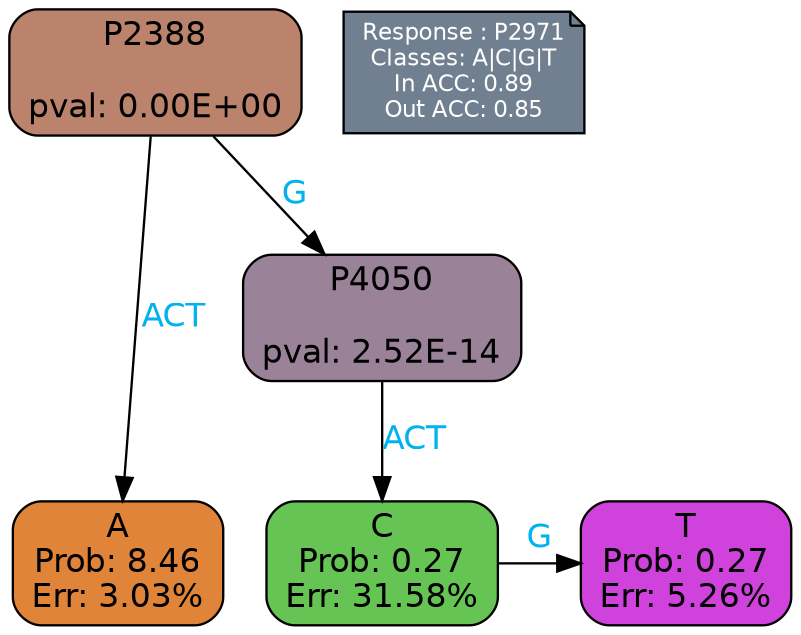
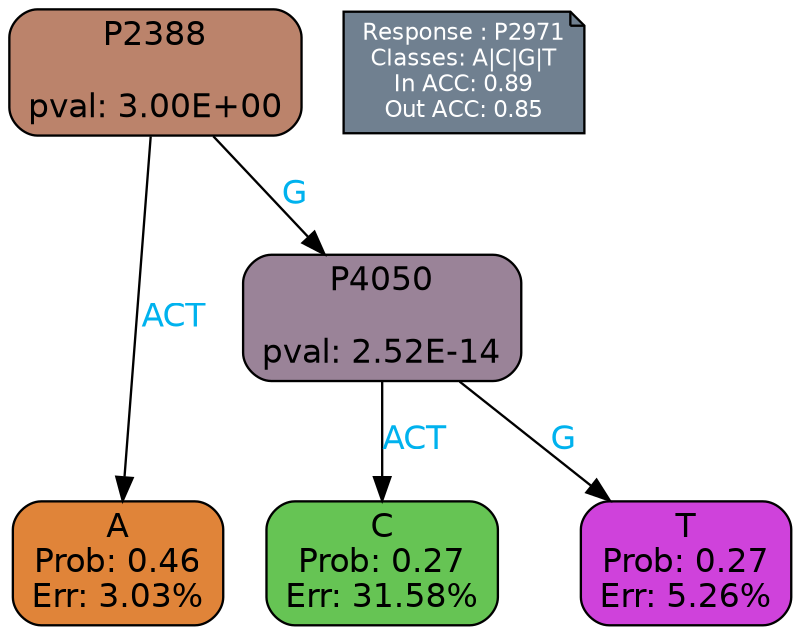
node "P2388 pval: 0.00E+00": label "P2388 pval: 0.00E+00" -> "P2388 pval: 3.00E+00"
node "A Prob: 8.46 Err: 3.03%": label "A Prob: 8.46 Err: 3.03%" -> "A Prob: 0.46 Err: 3.03%"
edge "C Prob: 0.27 Err: 31.58%" -> "T Prob: 0.27 Err: 5.26%": now "P4050 pval: 2.52E-14" -> "T Prob: 0.27 Err: 5.26%"
